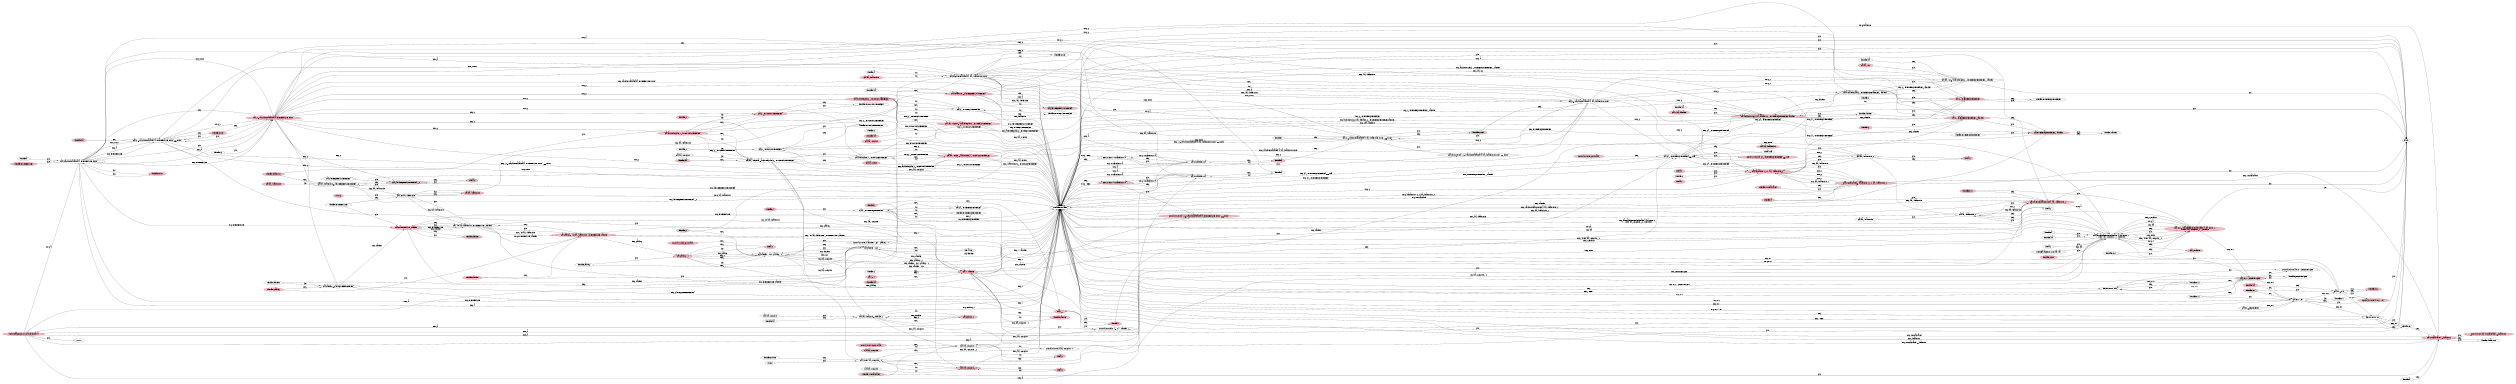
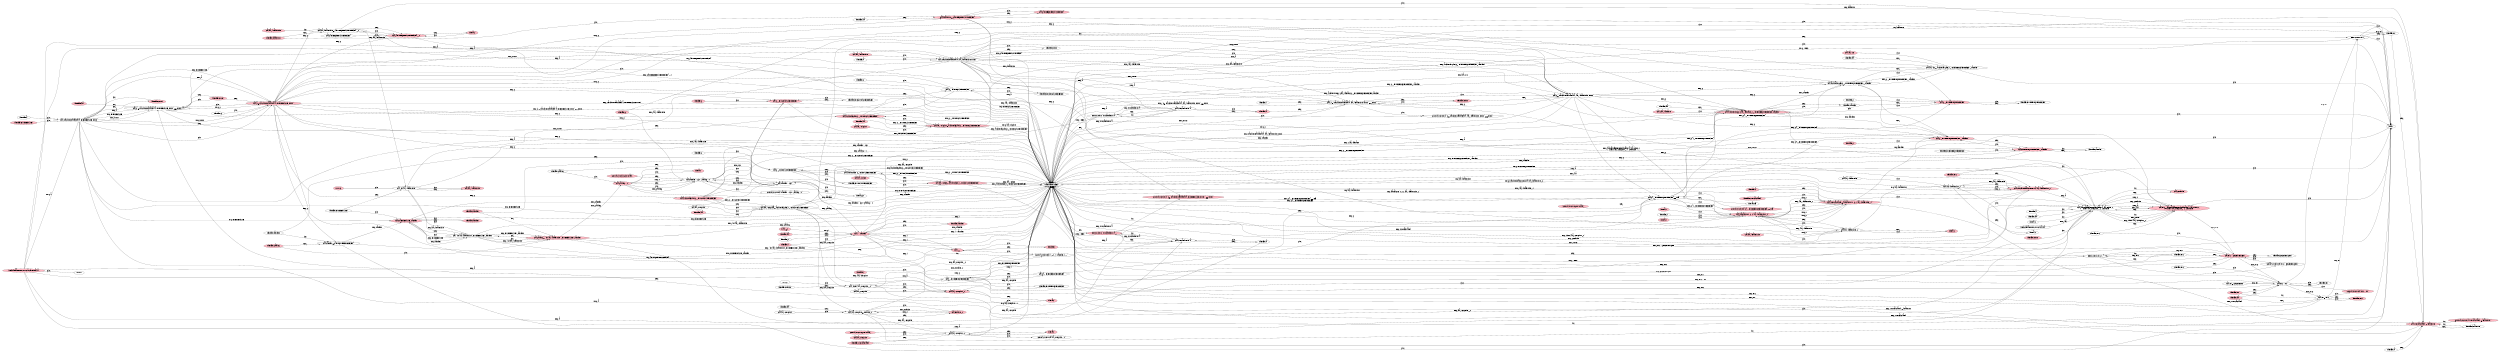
edge "(Call,i + H1_FILE_NAME_OFFSET)" -> "(Call,i < namelen)": reversed
